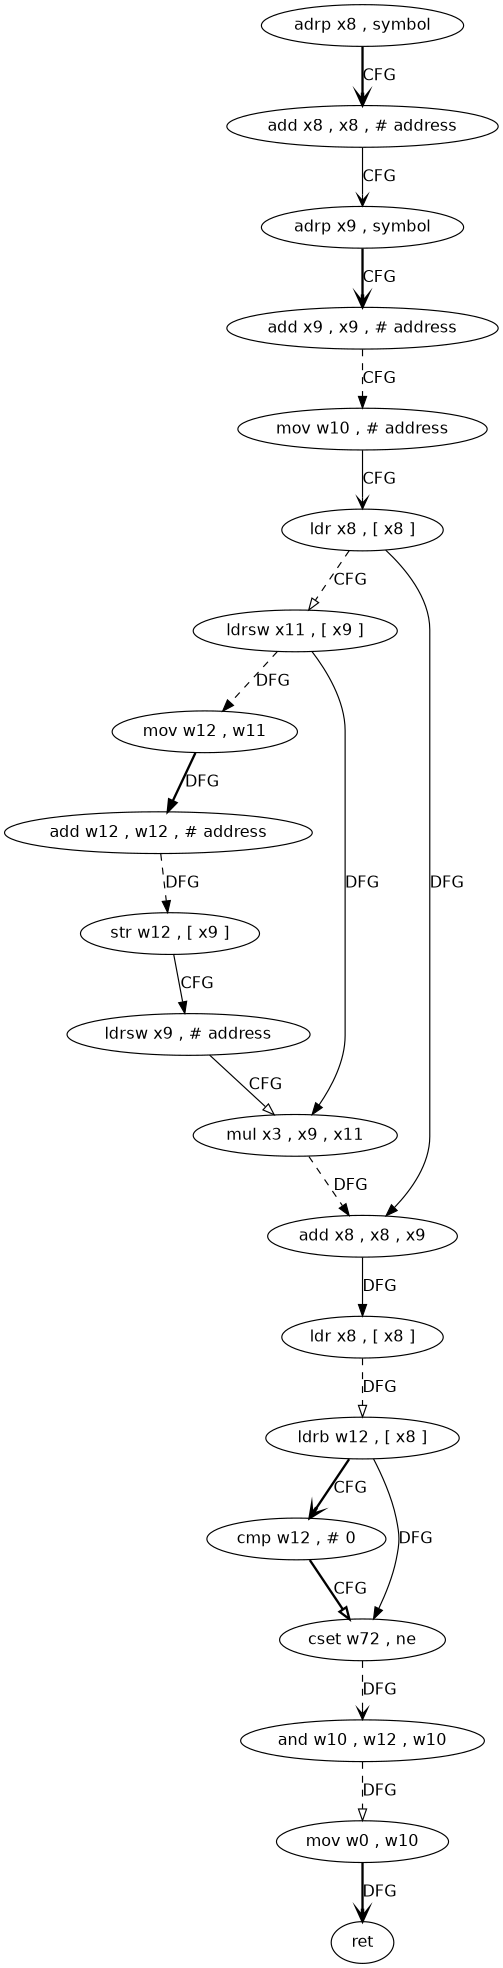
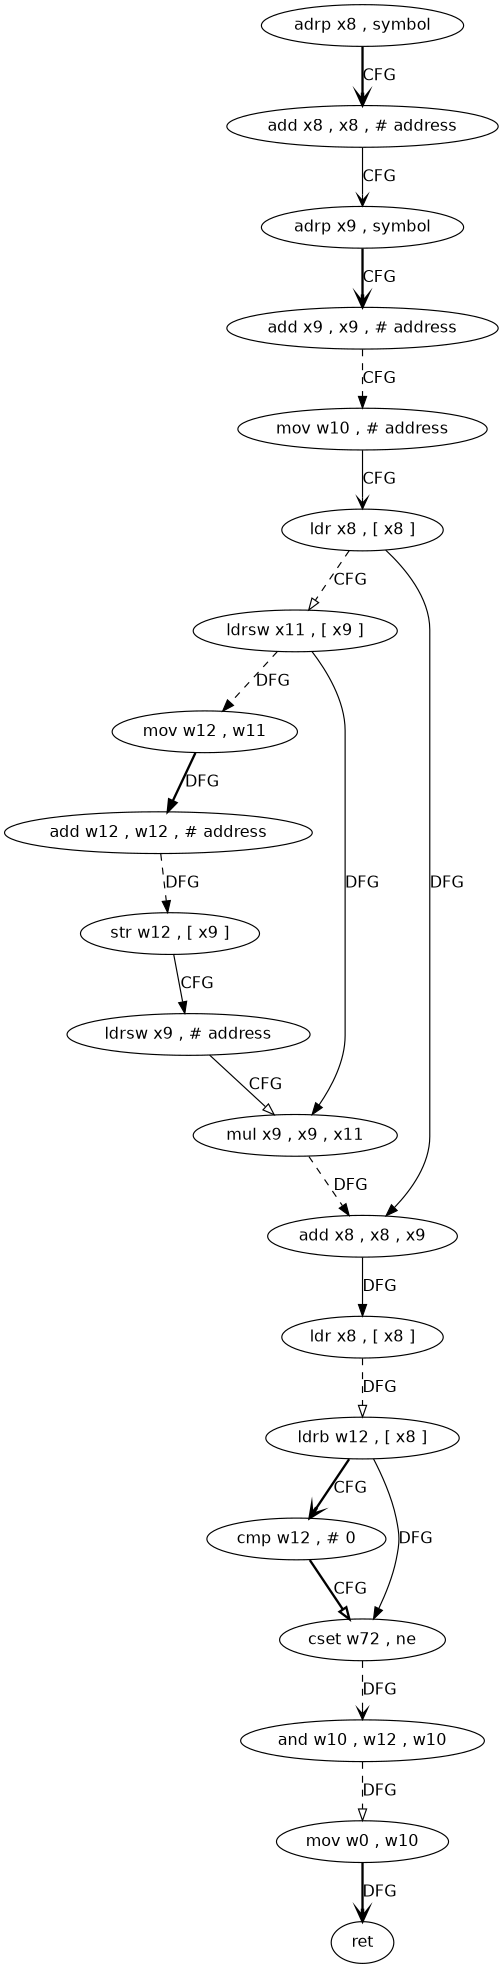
node "mul x3 , x9 , x11": label "mul x3 , x9 , x11" -> "mul x9 , x9 , x11"
